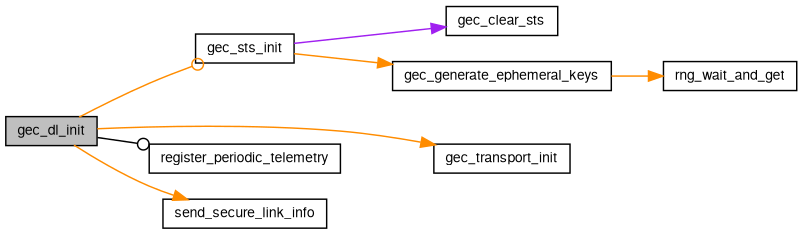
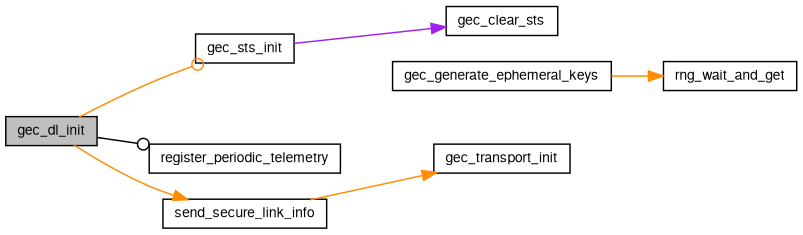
edge "gec_sts_init" -> "gec_generate_ephemeral_keys": removed
edge "gec_dl_init" -> "gec_transport_init": now "send_secure_link_info" -> "gec_transport_init"
